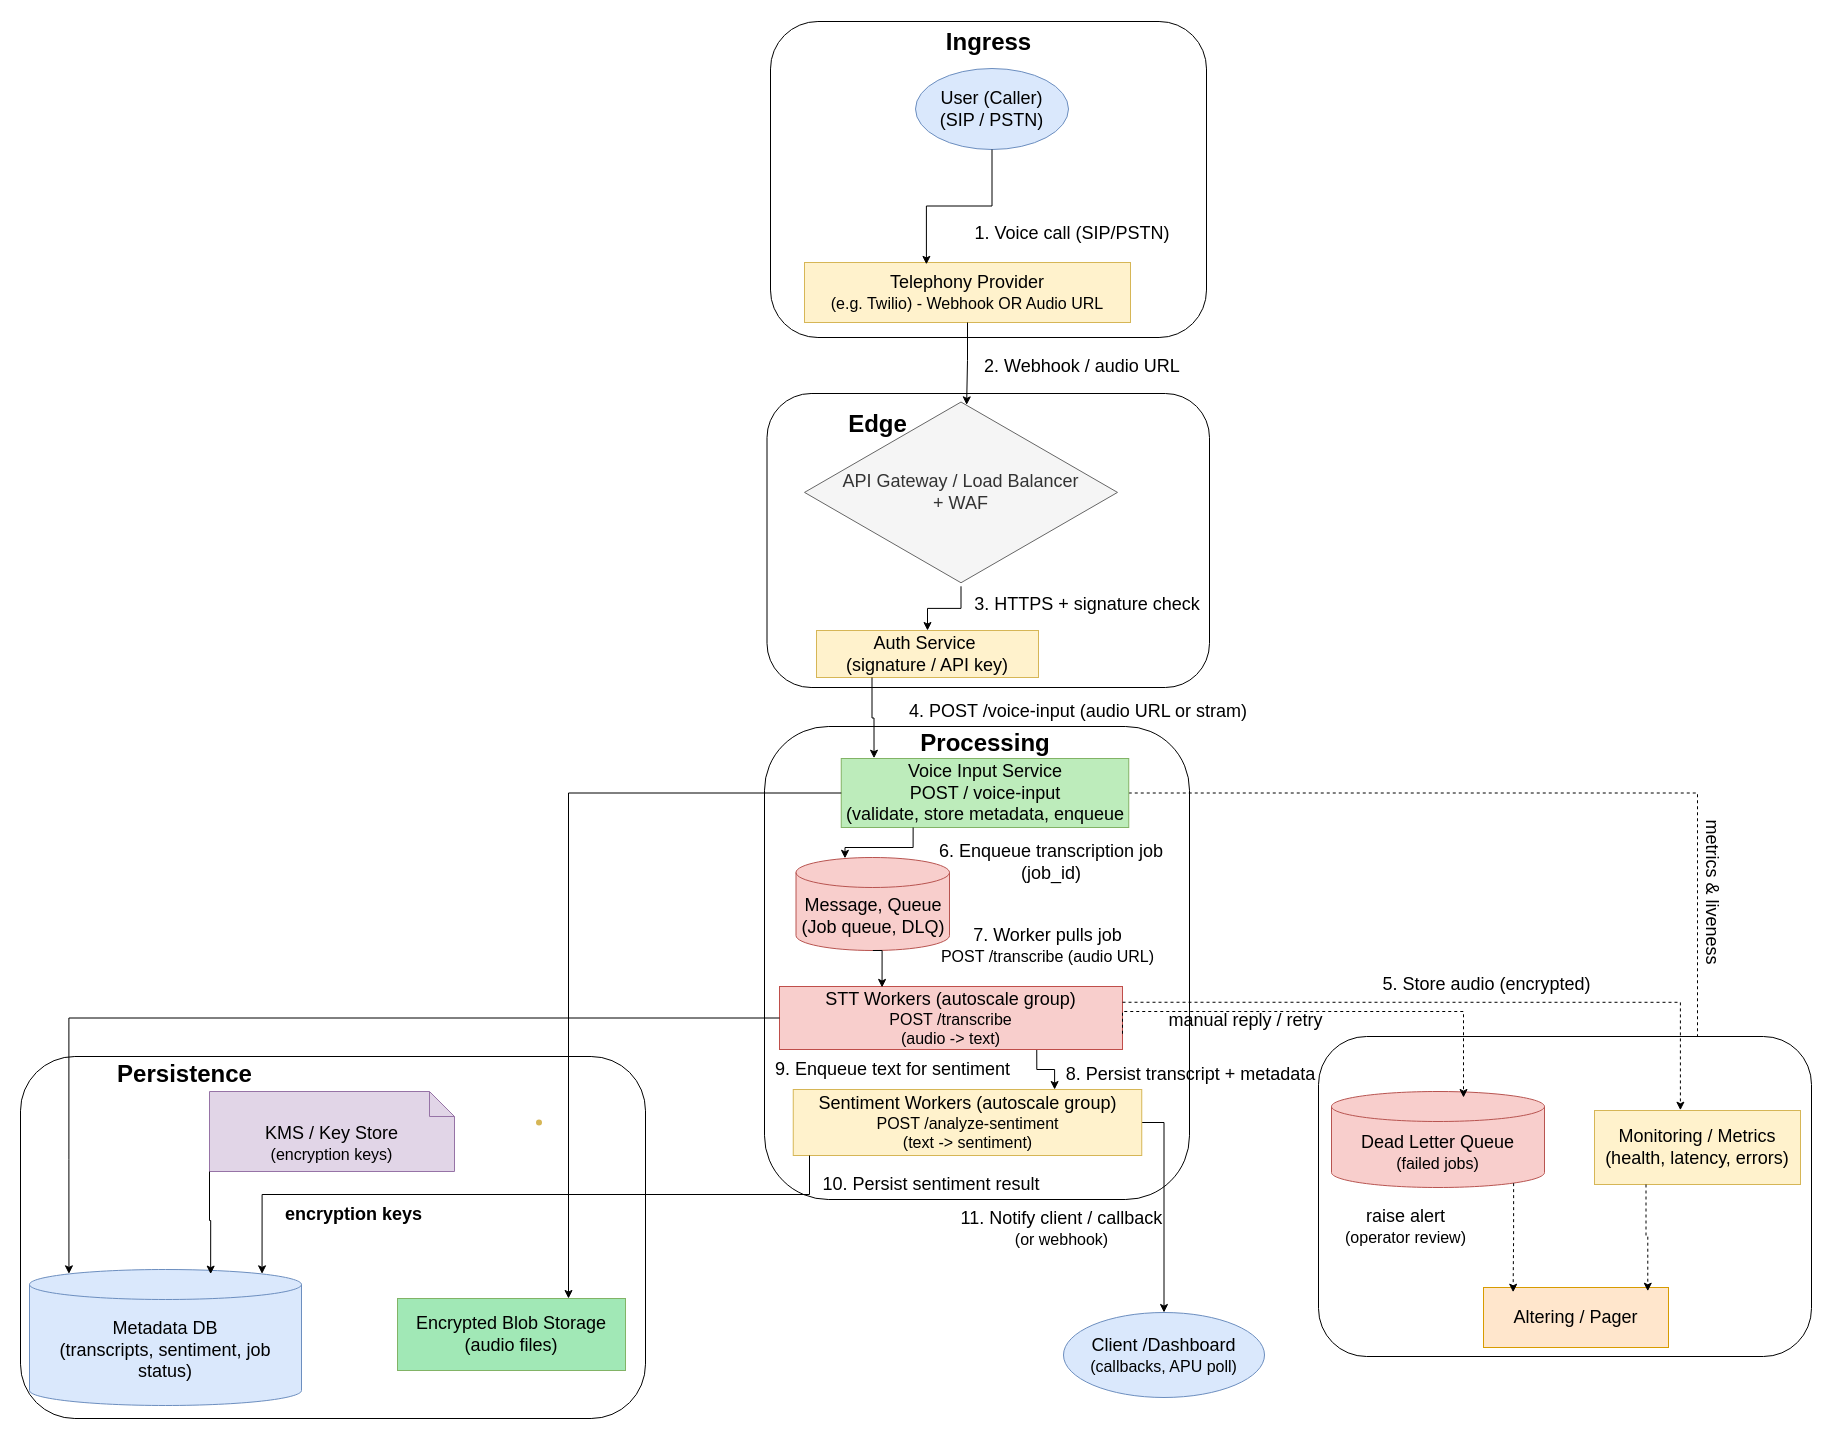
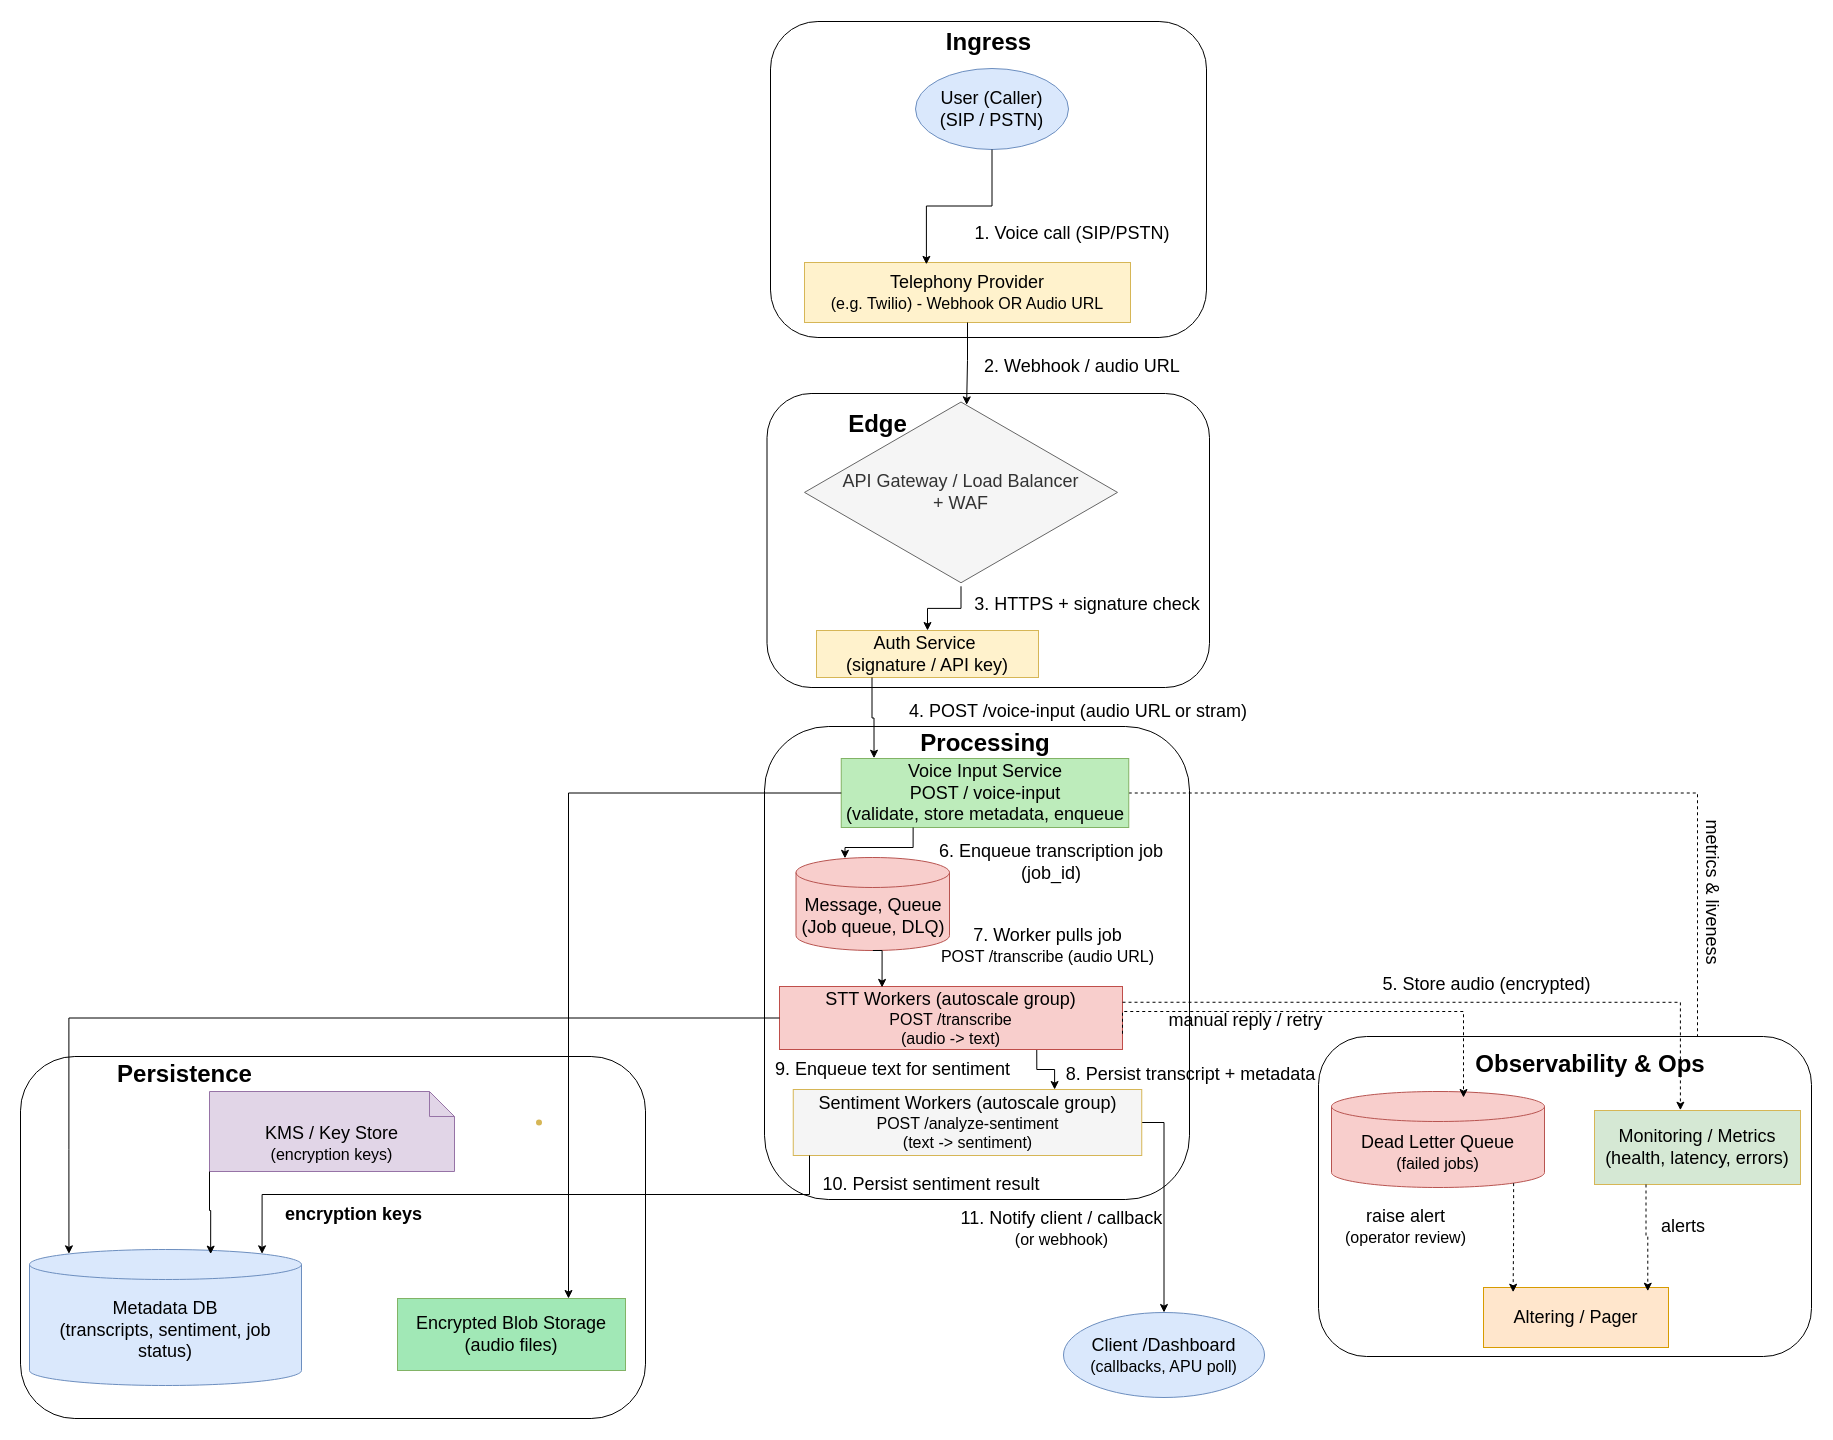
node "Observability & Ops": added
node "Sentiment Workers (autoscale group) POST /analyze-sentiment (text -> sentiment)": fillcolor #fff2cc -> #f5f5f5
node "Monitoring / Metrics (health, latency, errors)": fillcolor #fff2cc -> #d5e8d4
node "alerts": added
node "Metadata DB (transcripts, sentiment, job status)": moved (166, 1338) -> (166, 1318)
